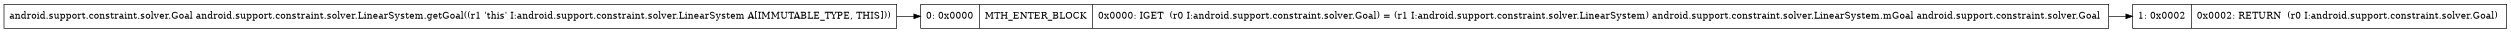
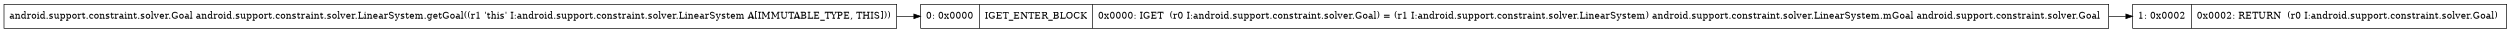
node "0: 0x0000": text "MTH_ENTER_BLOCK" -> "IGET_ENTER_BLOCK"
